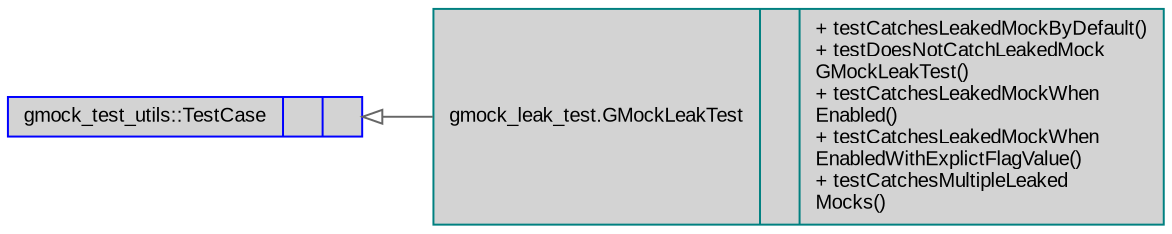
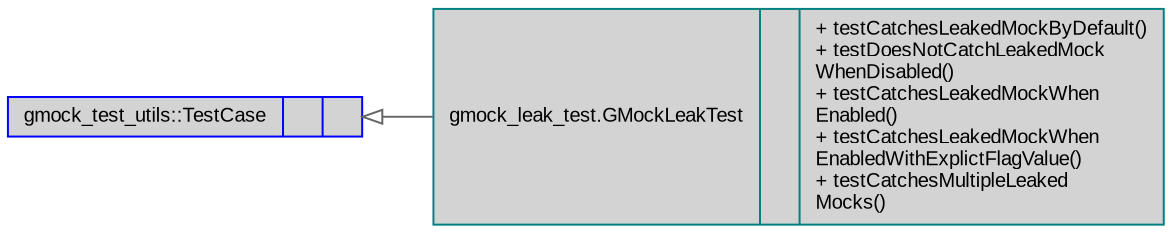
node "gmock_leak_test.GMockLeakTest": text "GMockLeakTest()" -> "WhenDisabled()"
